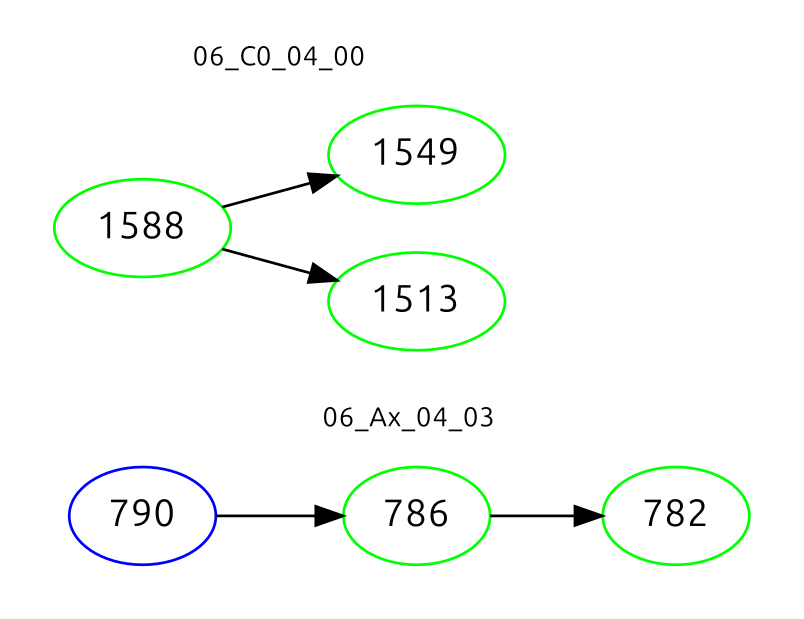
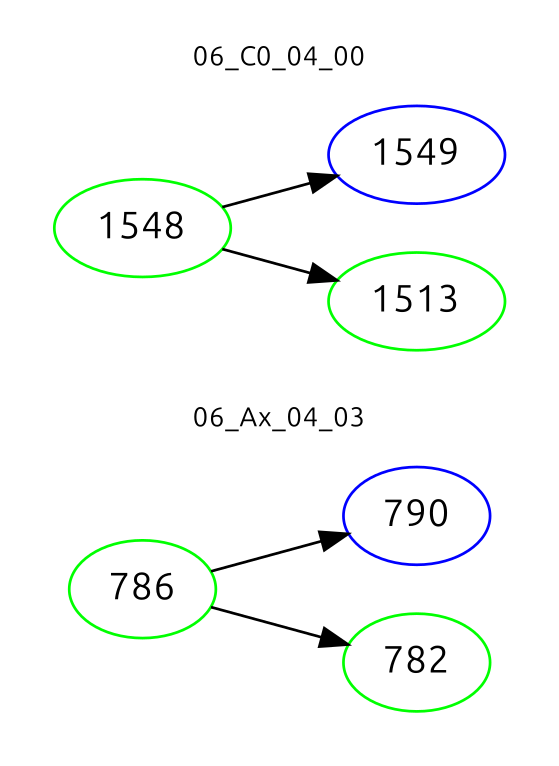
node "1549": color green -> blue
node "1588": label "1588" -> "1548"
edge "790" -> "786": reversed
